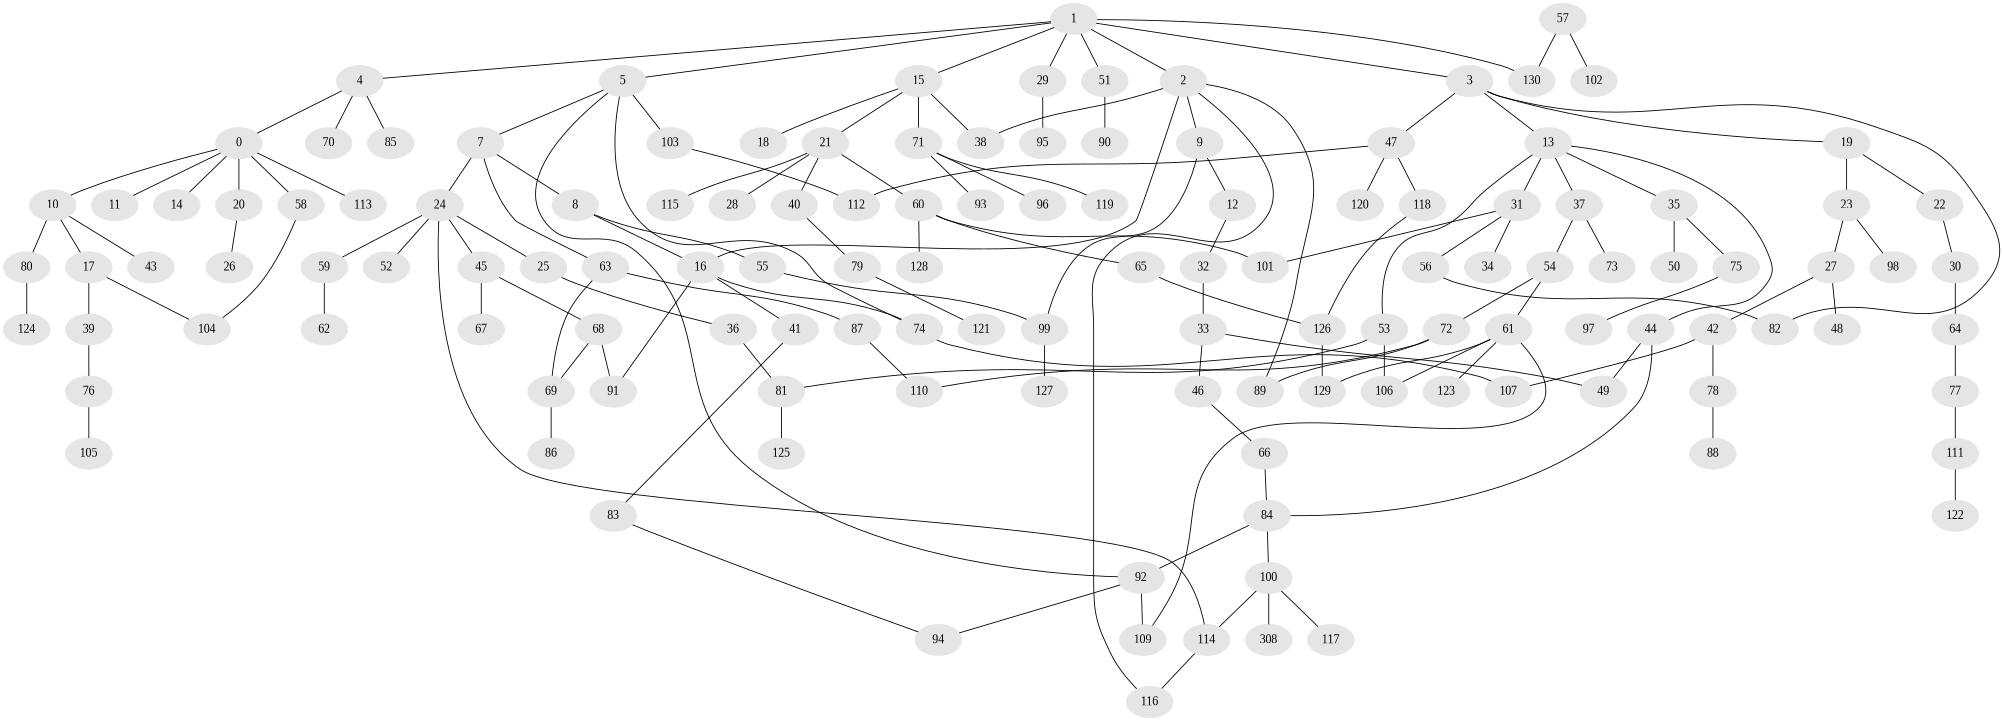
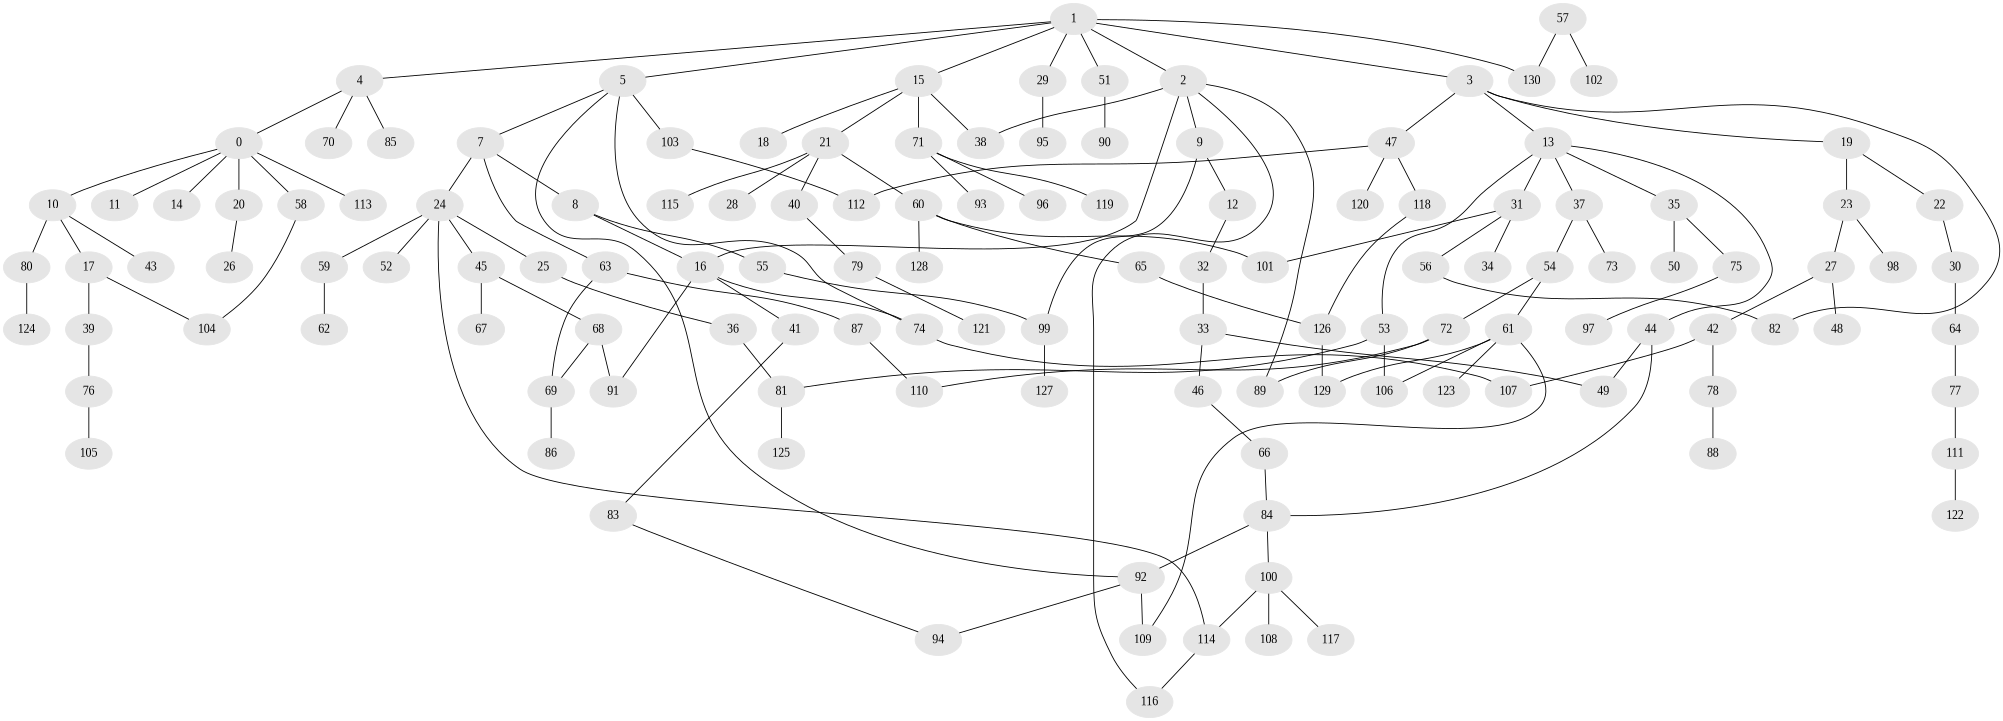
node "308": label "308" -> "108"
